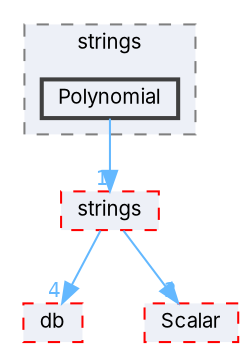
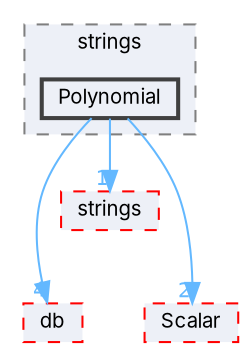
edge "strings" -> "db": now "Polynomial" -> "db"
edge "strings" -> "Scalar": now "Polynomial" -> "Scalar"
